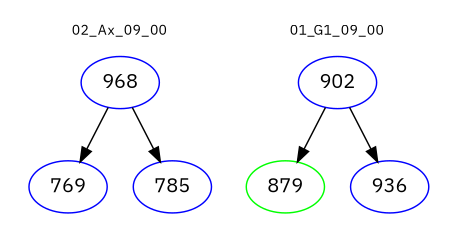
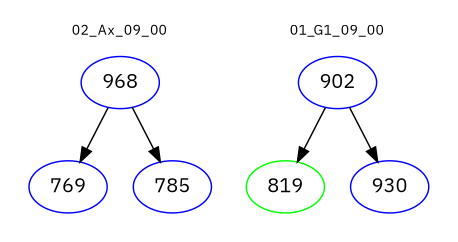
node "879": label "879" -> "819"
node "936": label "936" -> "930"
